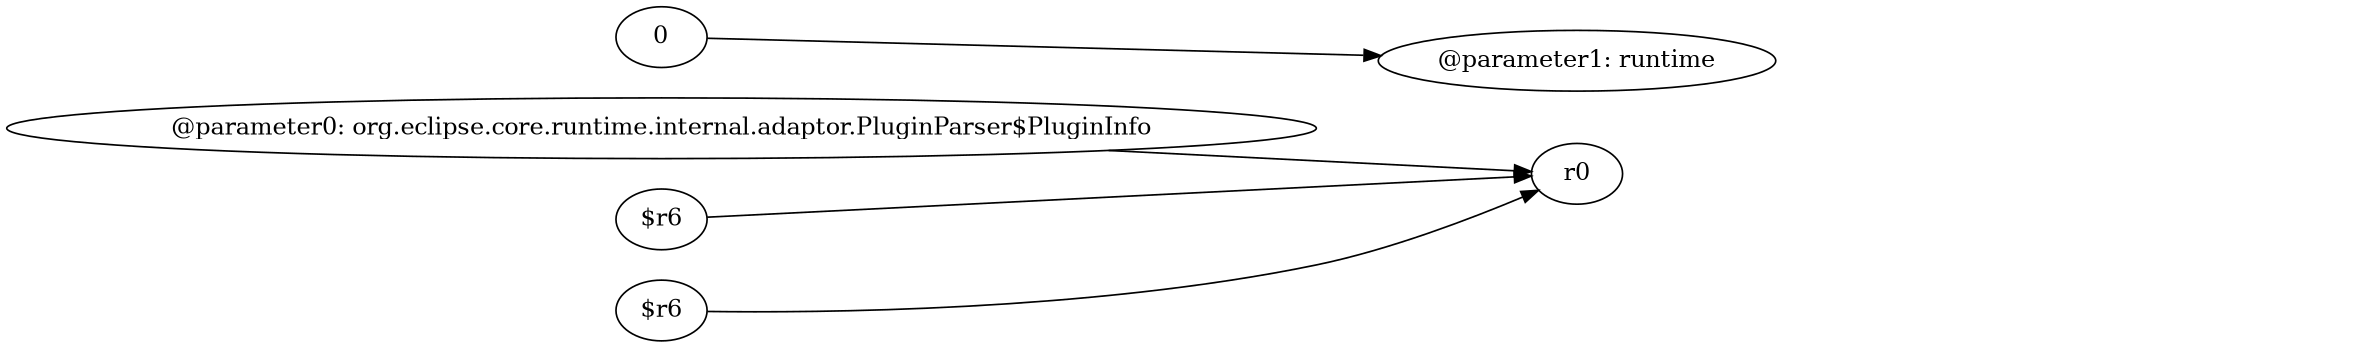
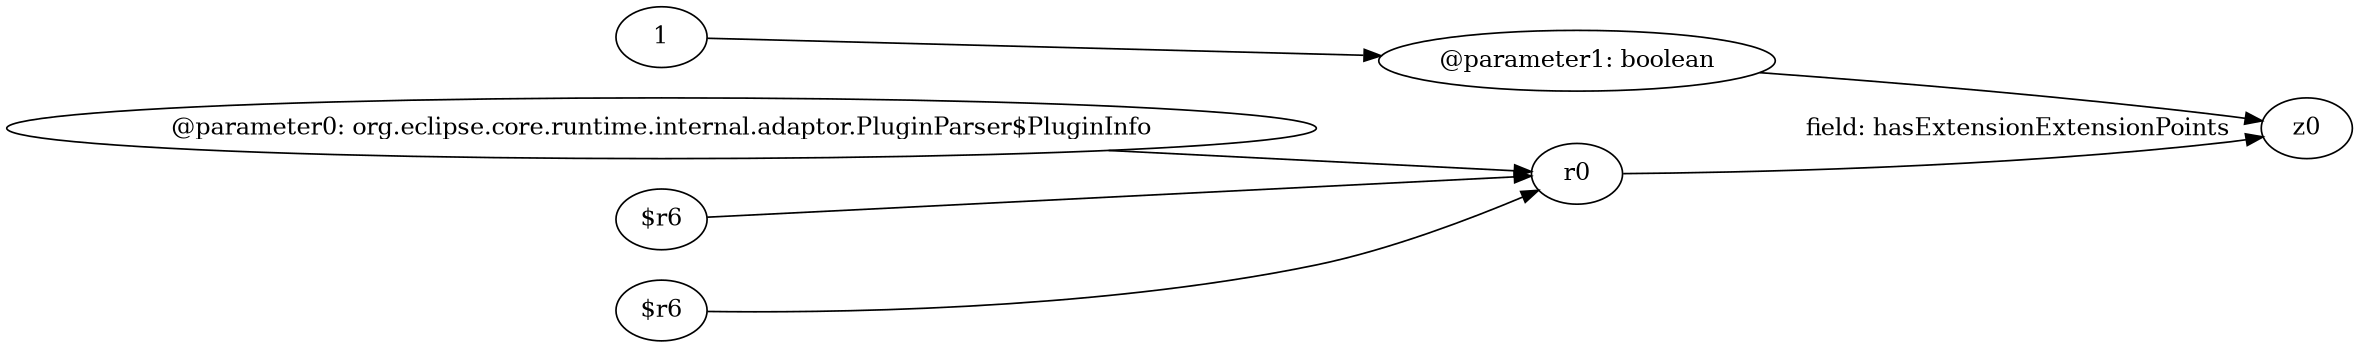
node "0": label "0" -> "1"
node "@parameter1: runtime": label "@parameter1: runtime" -> "@parameter1: boolean"
node "z0": added
